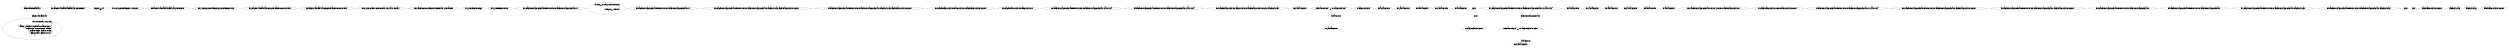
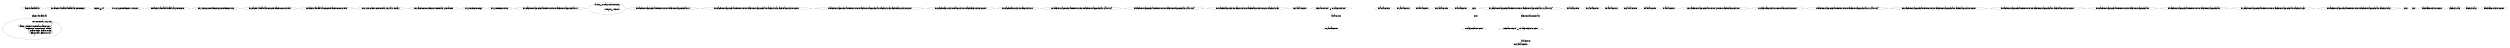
node "HangFire.DateTime.FailedState": label "HangFire.DateTime.FailedState" -> "HangFire.States.FailedState"
node "new BackgroundJobServer()": removed
